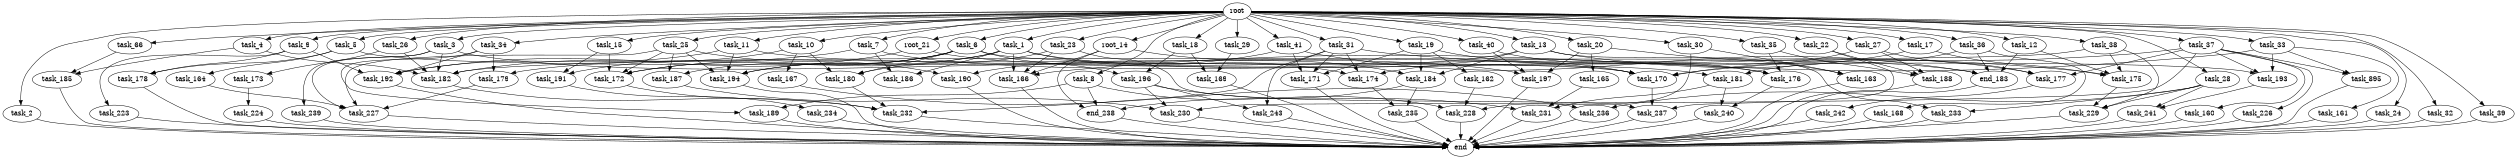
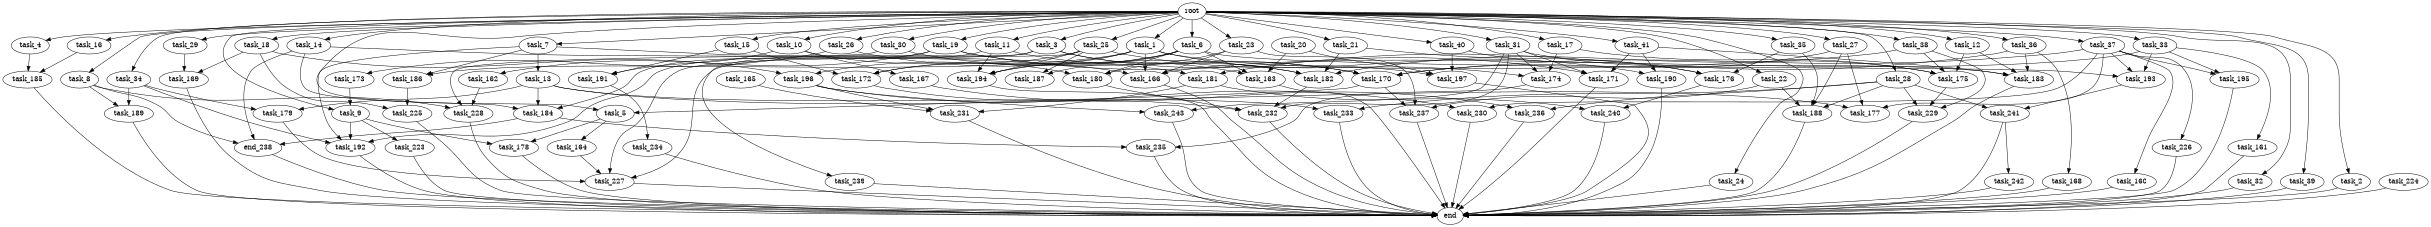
edge "root" -> "task_20": removed
edge "root" -> "task_13": now "task_7" -> "task_13"
node "task_66": label "task_66" -> "task_16"
node "root_21": label "root_21" -> "task_21"
node "root_14": label "root_14" -> "task_14"
edge "task_20" -> "task_165": removed
edge "task_4" -> "task_182": removed
edge "task_6" -> "task_172": now "task_6" -> "task_163"
edge "task_5" -> "task_170": reversed
node "end_183": label "end_183" -> "task_183"
node "task_895": label "task_895" -> "task_195"
edge "task_173" -> "task_224": now "task_173" -> "task_9"
edge "task_28" -> "task_188": added
edge "task_177" -> "task_242": now "task_241" -> "task_242"
edge "task_187" -> "task_230": removed
node "task_225": added
